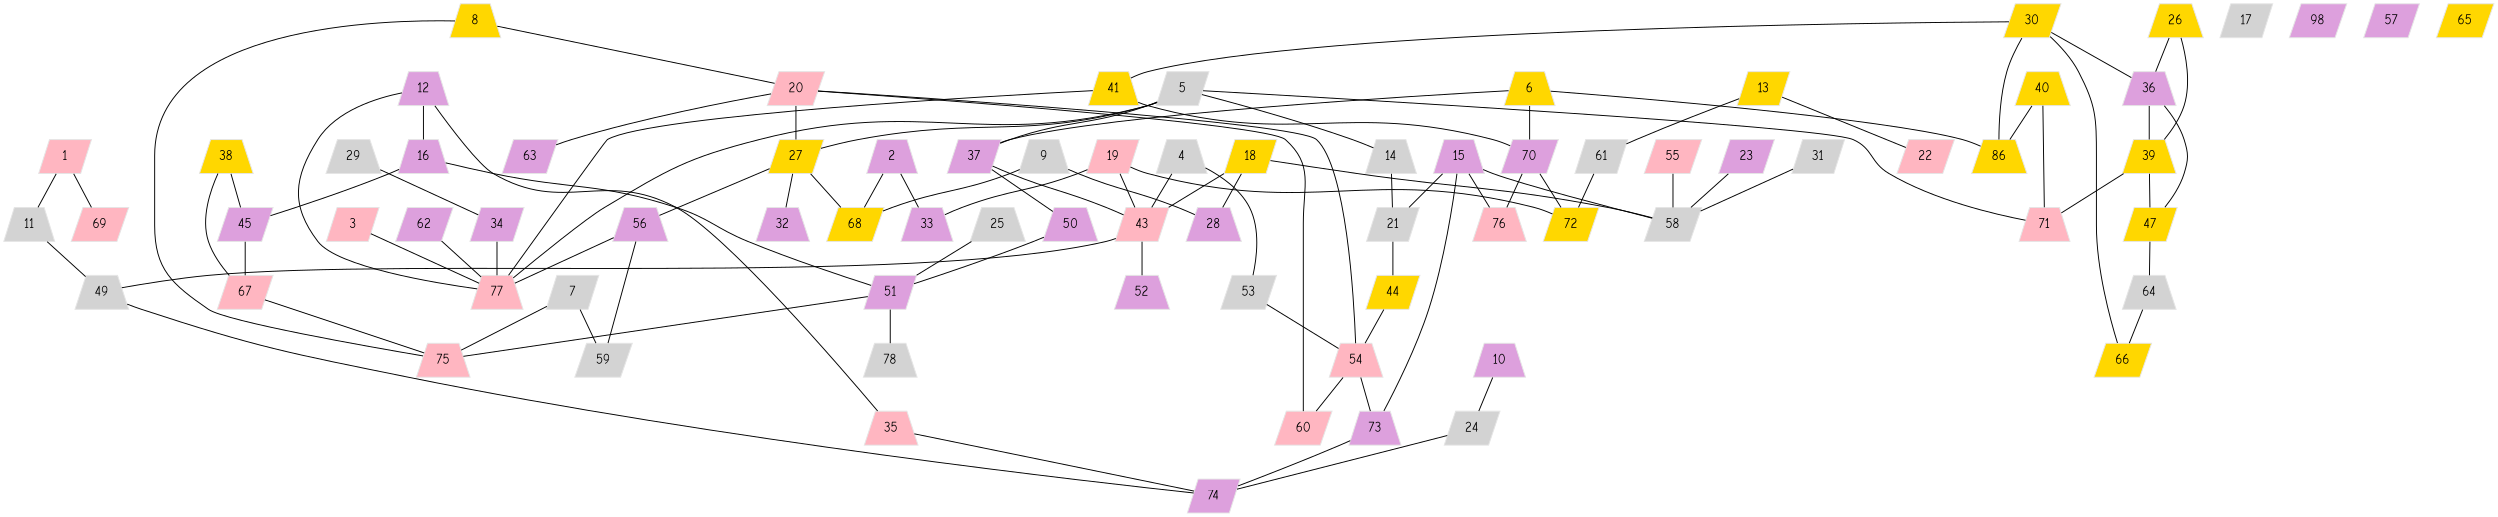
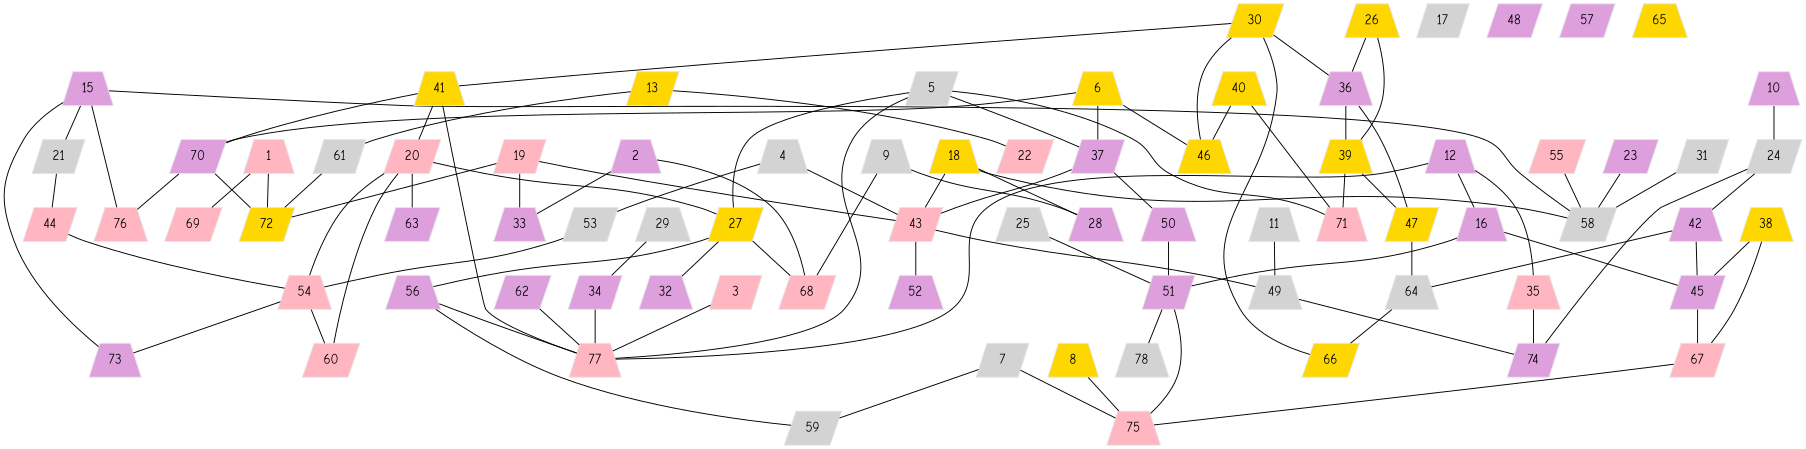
node "98": label "98" -> "48"
node "65": shape parallelogram -> trapezium
edge "8" -- "20": now "41" -- "20"
node "1": shape parallelogram -> trapezium
node "18": shape parallelogram -> trapezium
node "14": removed
node "86": label "86" -> "46"
edge "1" -- "11": now "1" -- "72"
node "68": fillcolor gold -> lightpink
node "42": added
node "44": fillcolor gold -> lightpink
edge "73" -- "74": removed
